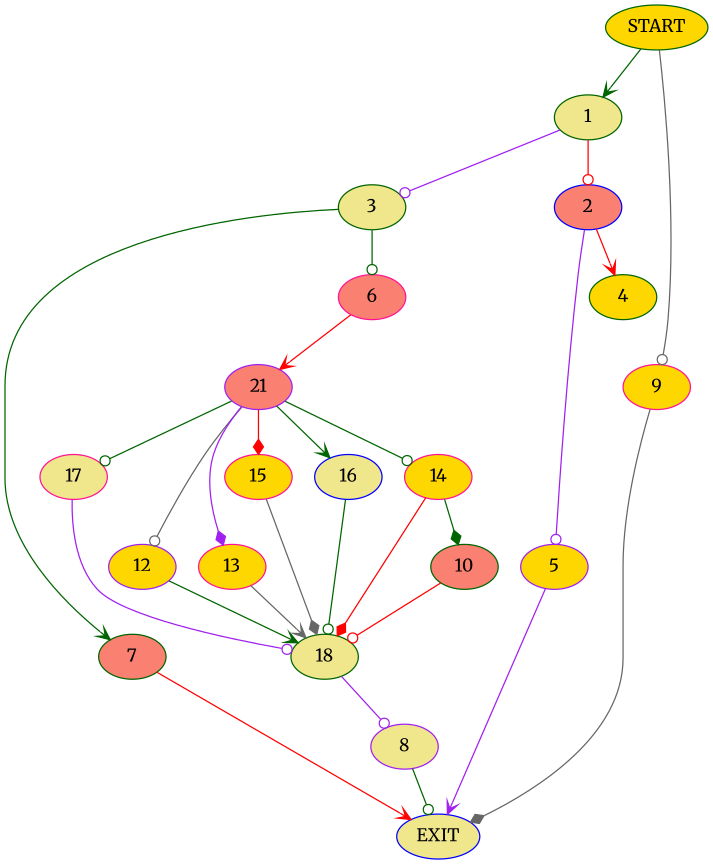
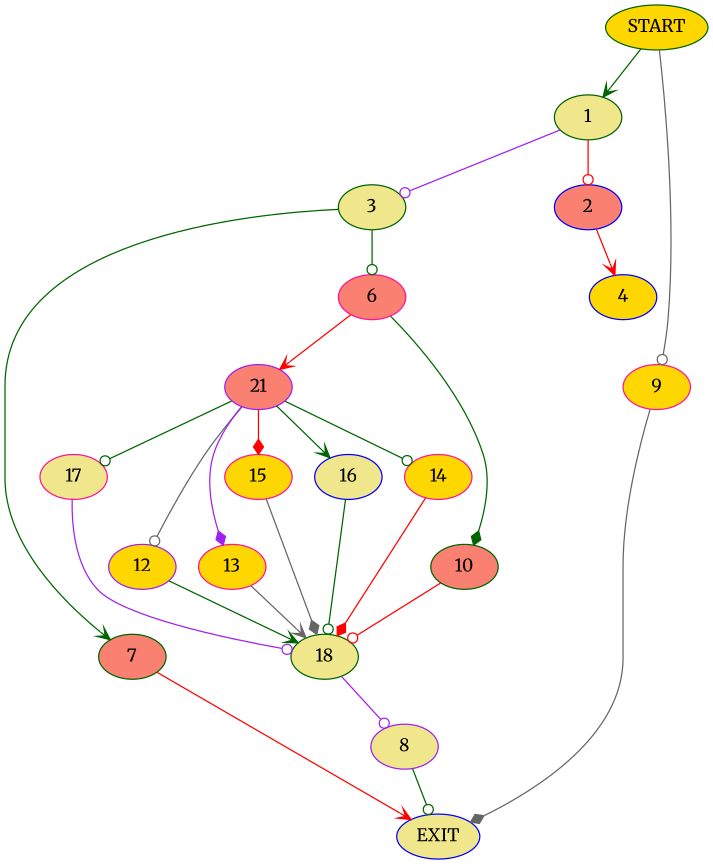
node "4": color darkgreen -> blue
edge "14" -> "10": now "6" -> "10"
node "5": removed
